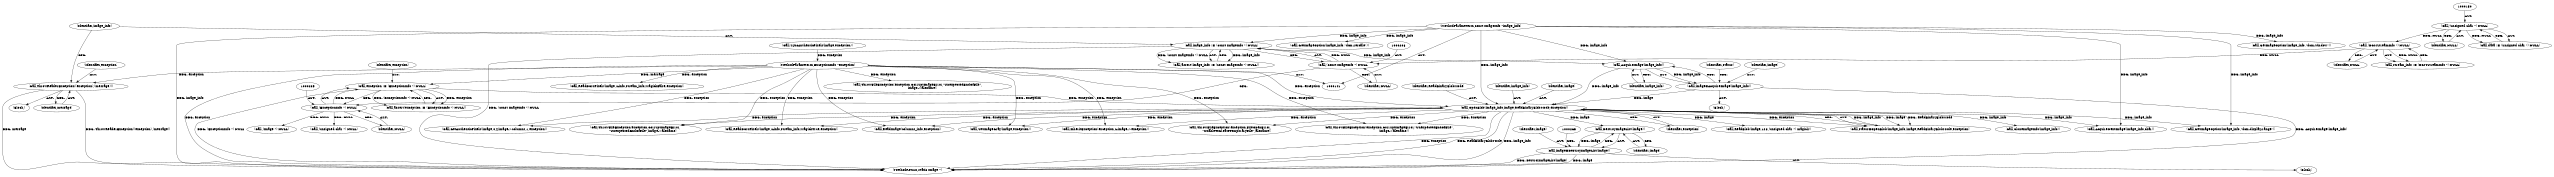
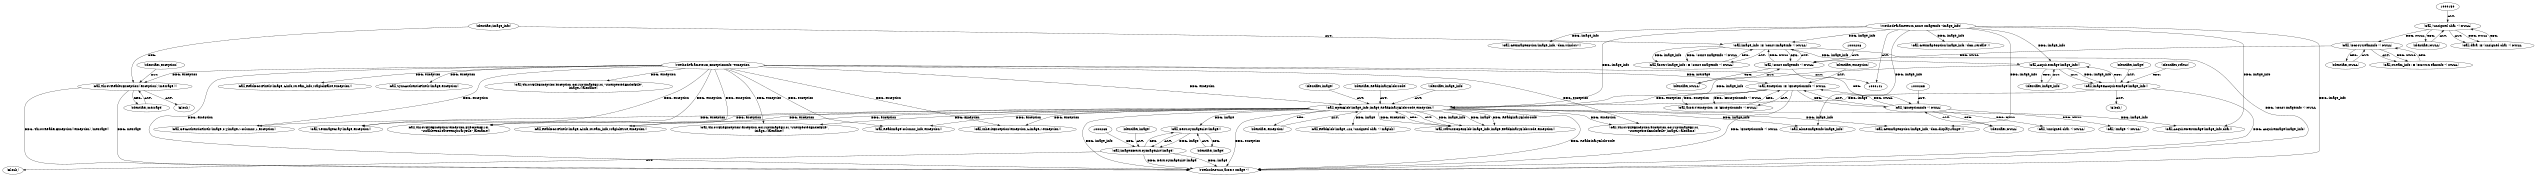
edge "(Call,SyncAuthenticPixels(image,exception))" -> "(MethodParameterIn,ExceptionInfo *exception)": reversed
edge "(MethodParameterIn,const ImageInfo *image_info)" -> "(Call,CloneImageInfo(image_info))": added, label "DDG: image_info"
node "(MethodReturn,static Image *)": label "(MethodReturn,static Image *)" -> "(MethodReturn,assert Image *)"
